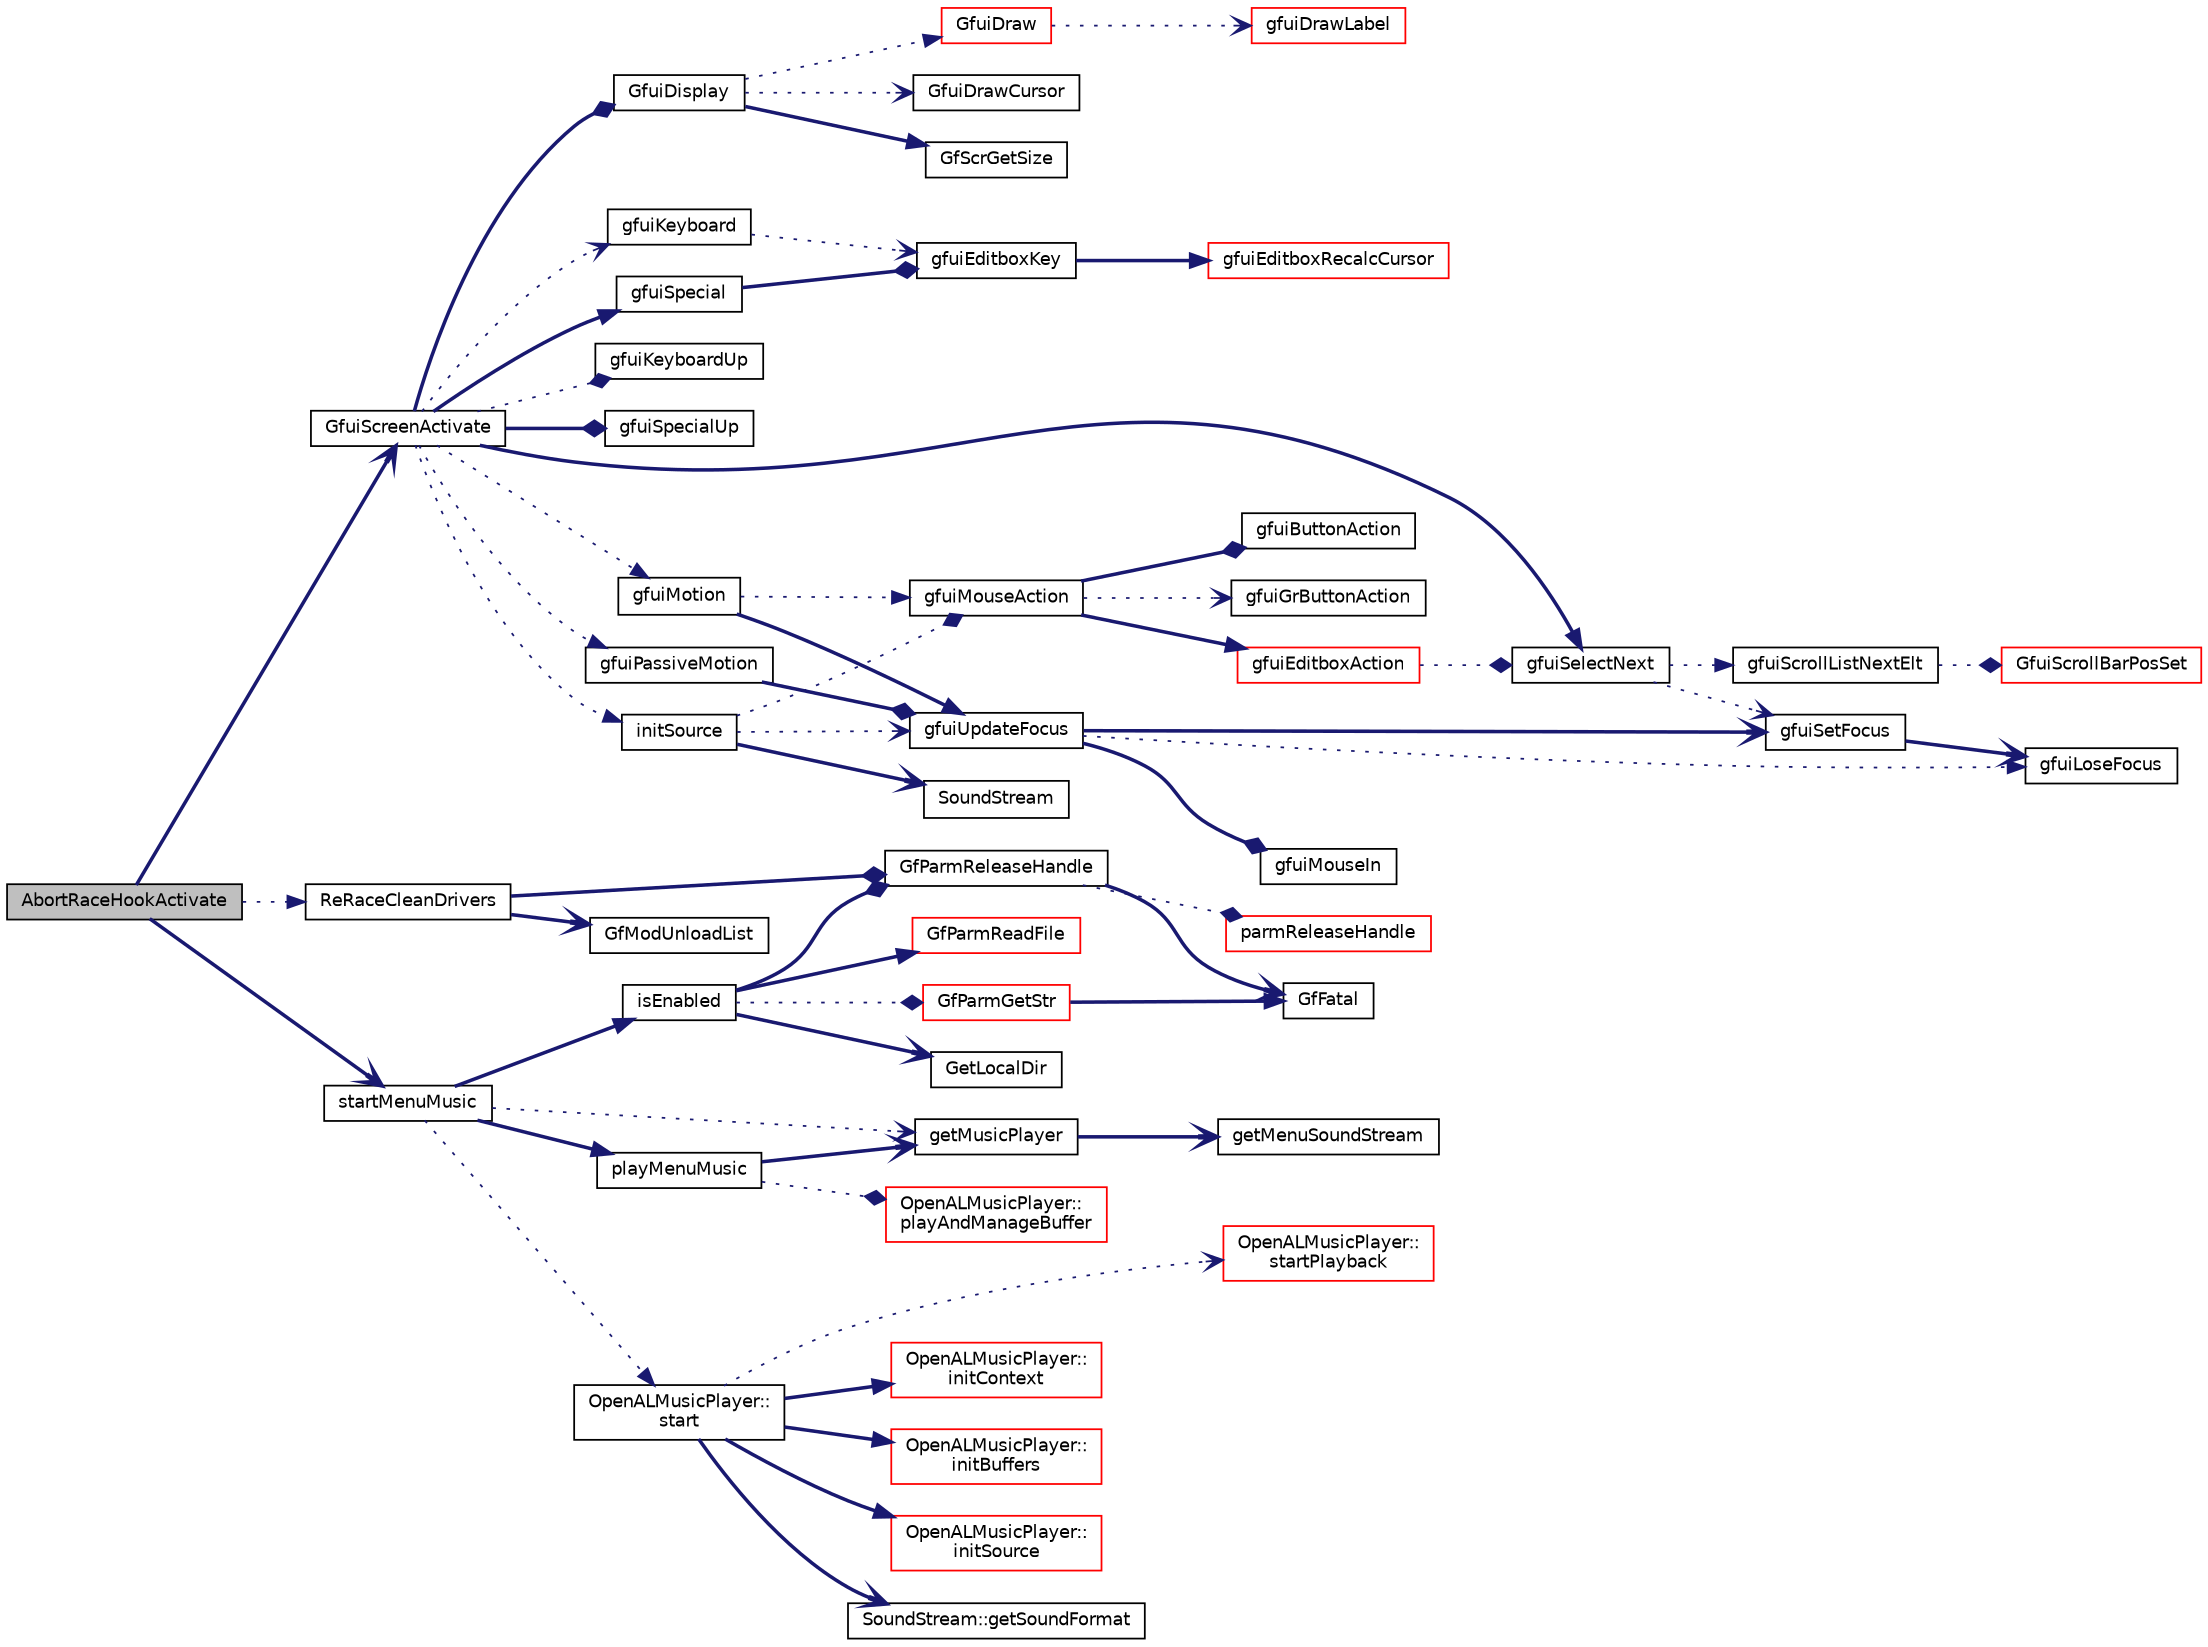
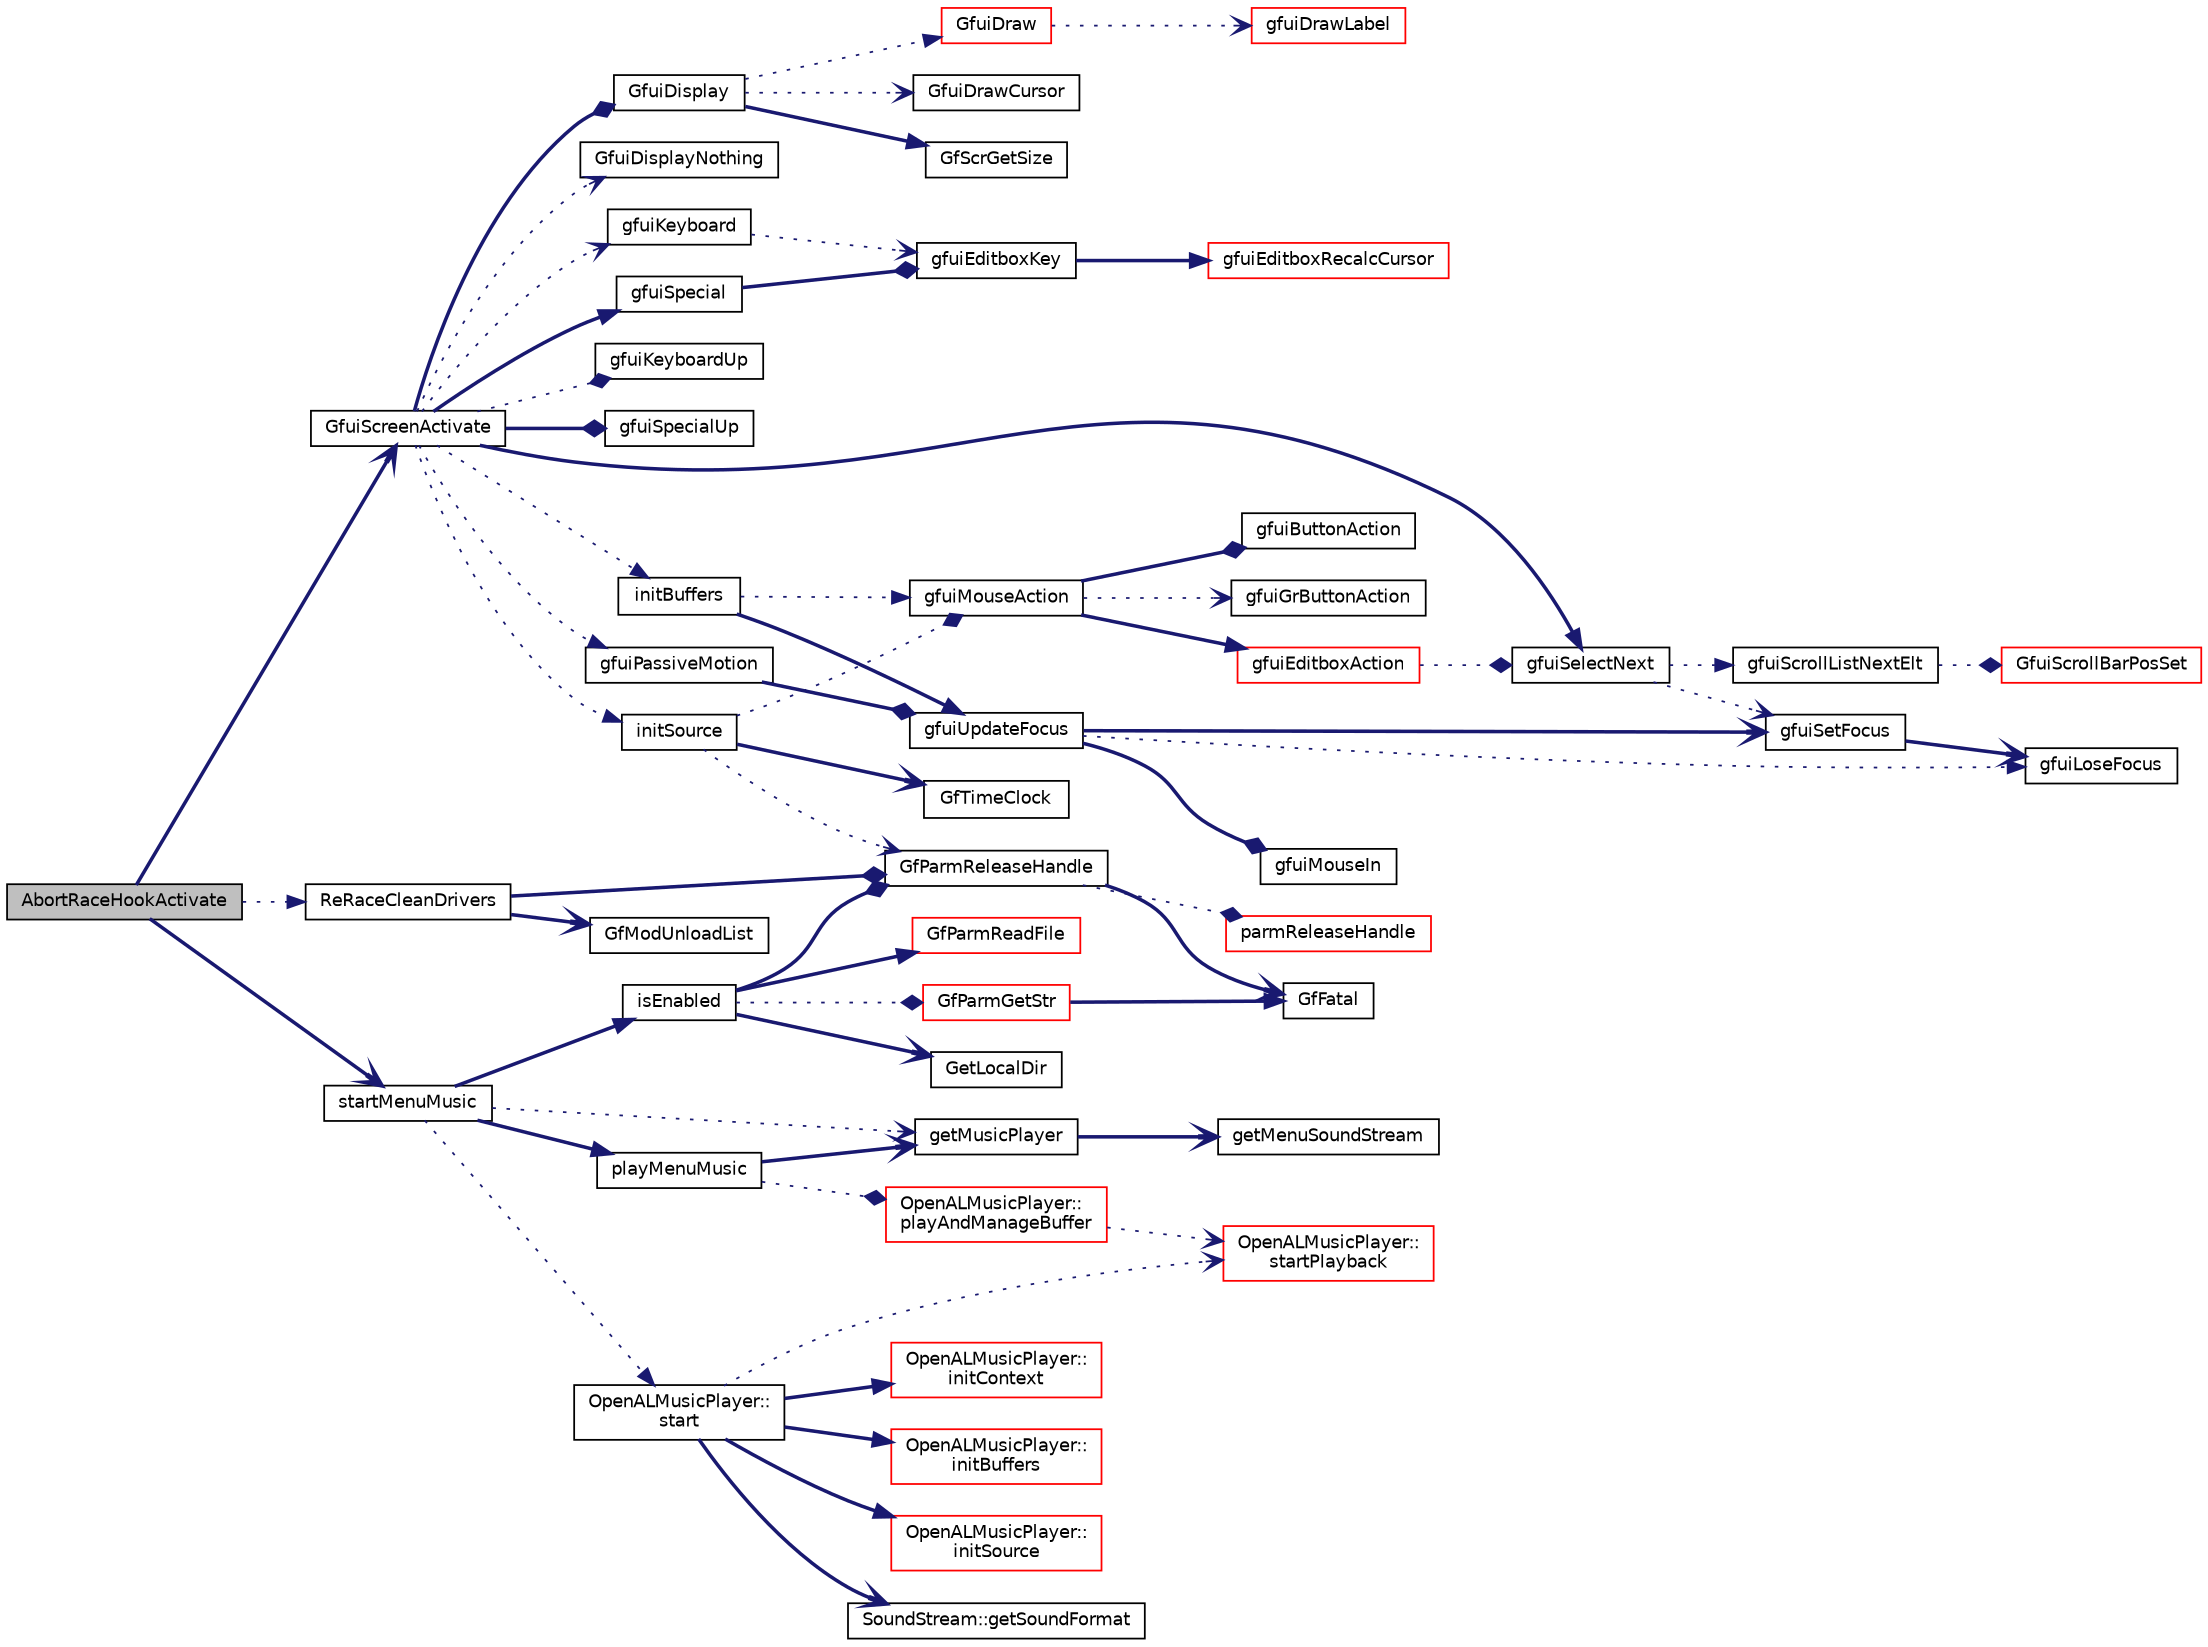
node "GfuiDisplayNothing": added
node "gfuiMotion": label "gfuiMotion" -> "initBuffers"
edge "initSource" -> "gfuiUpdateFocus": now "initSource" -> "GfParmReleaseHandle"
node "SoundStream": label "SoundStream" -> "GfTimeClock"
edge "OpenALMusicPlayer:: playAndManageBuffer" -> "OpenALMusicPlayer:: startPlayback": added
